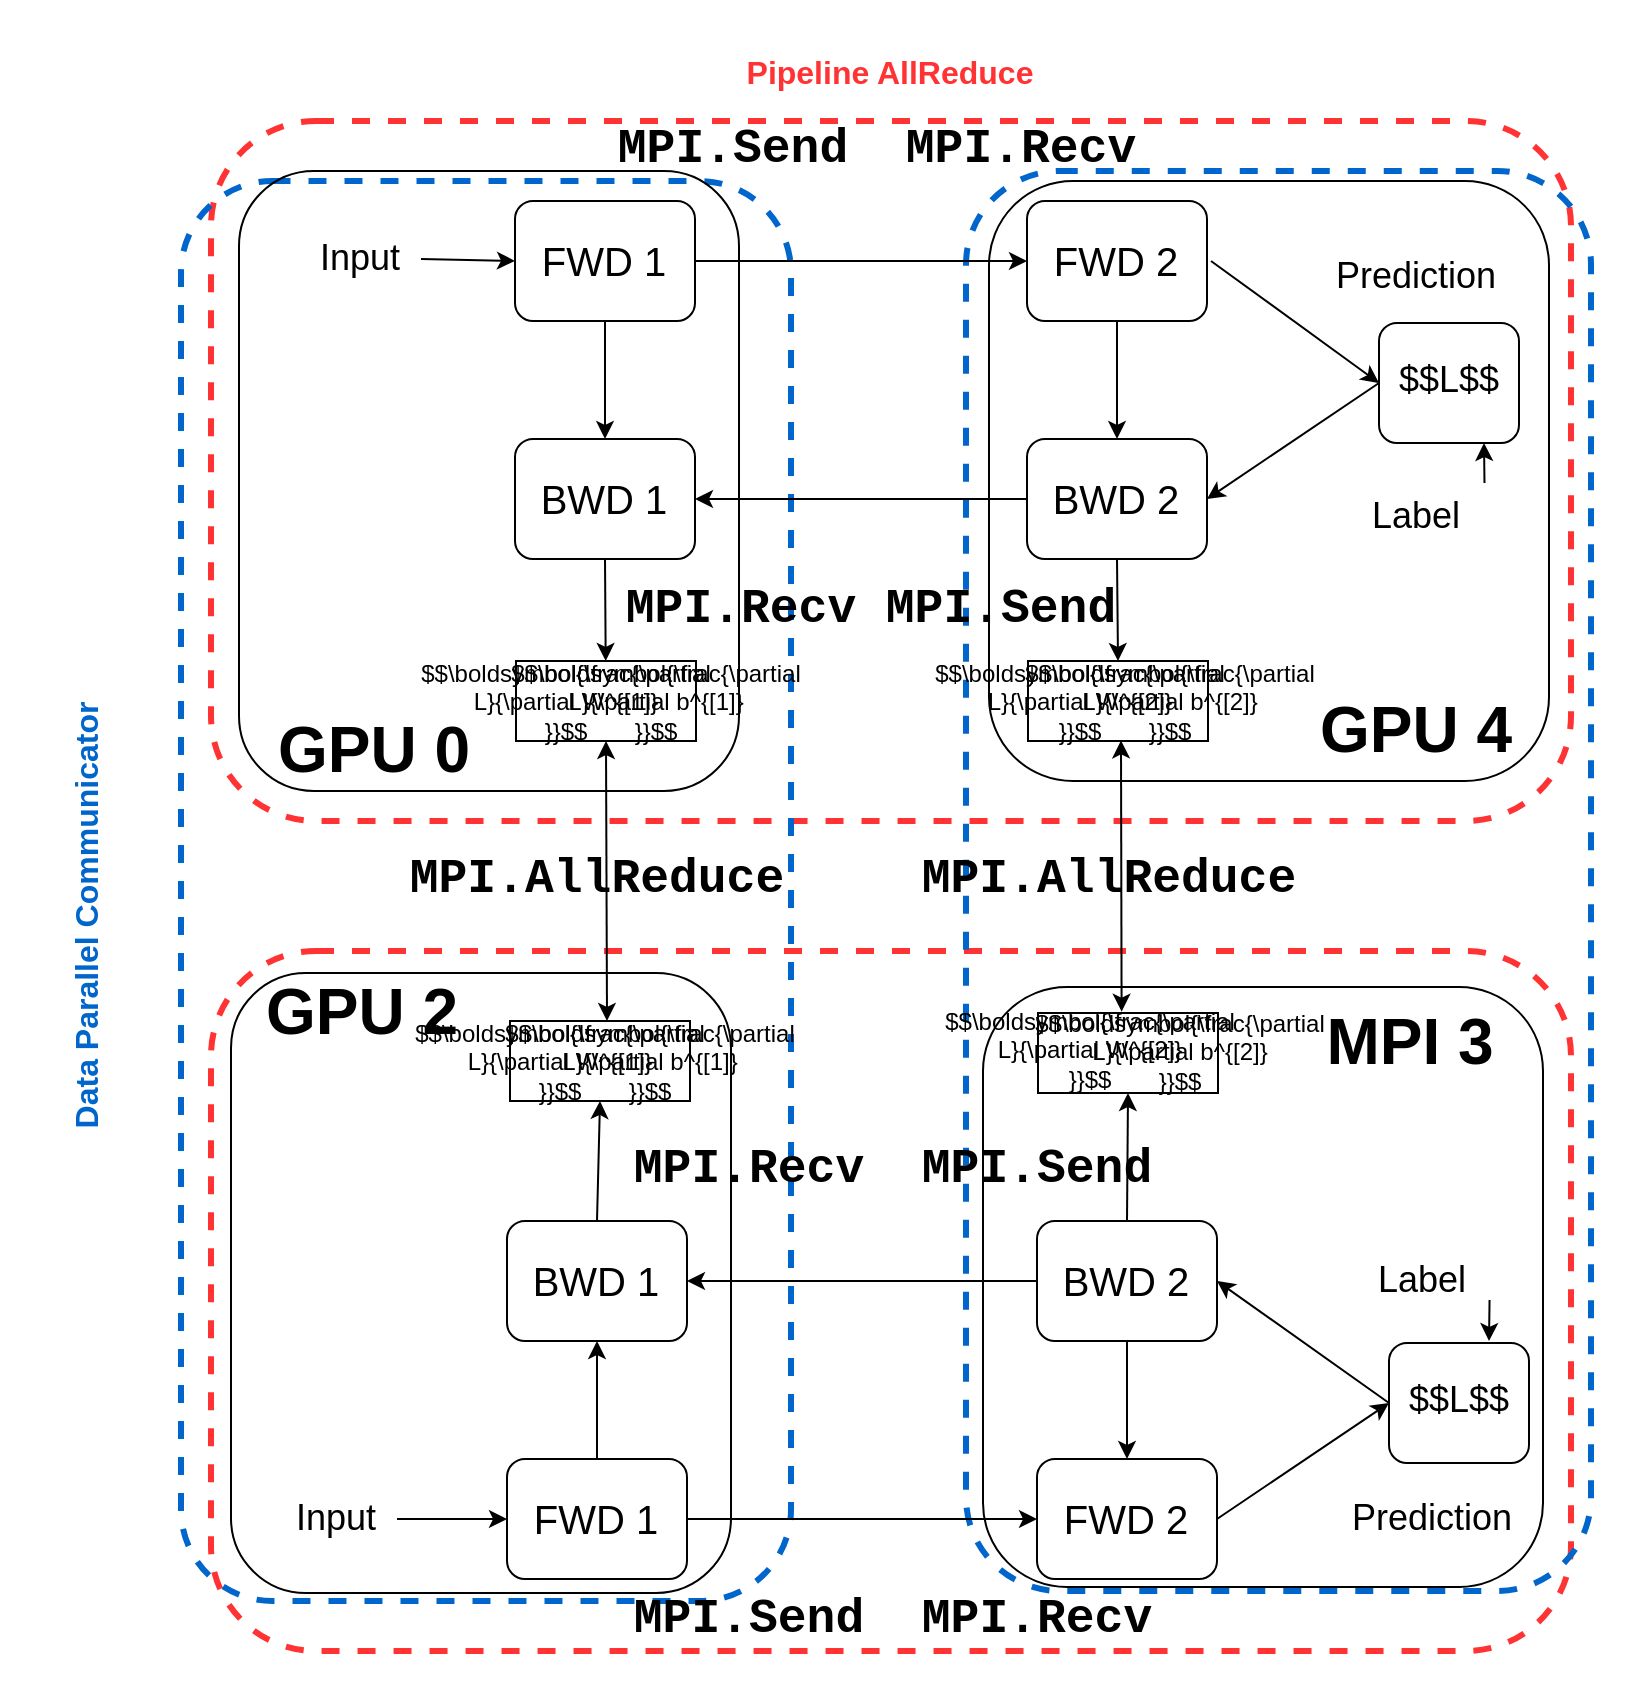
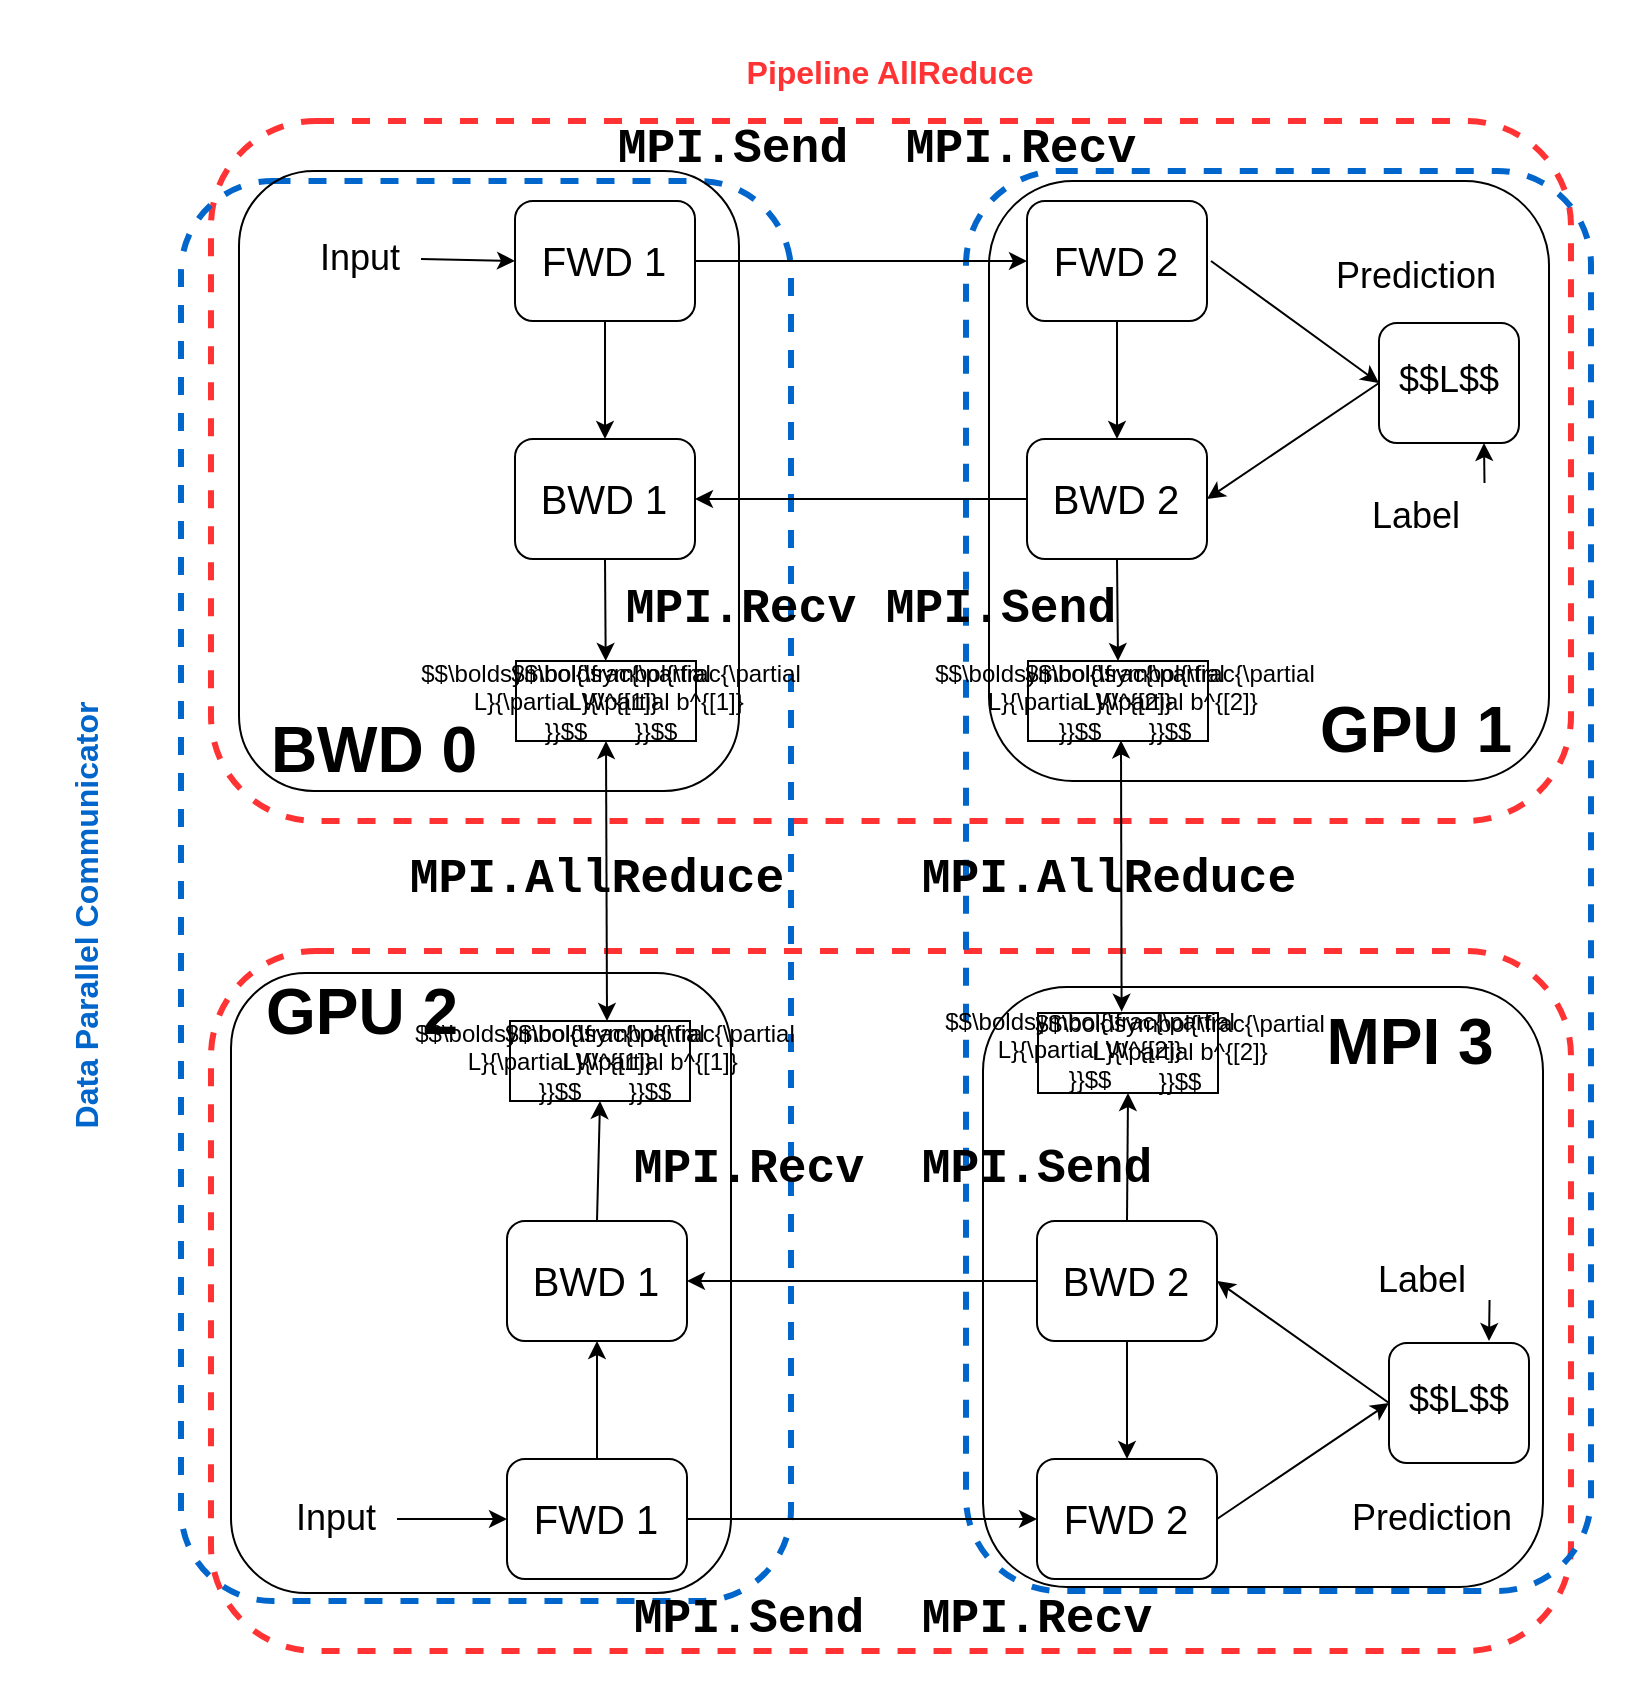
node "GPU 4": label "GPU 4" -> "GPU 1"
node "GPU 0": label "GPU 0" -> "BWD 0"
